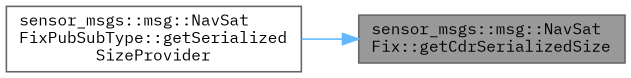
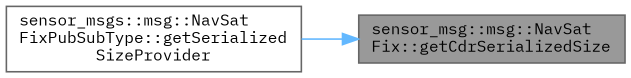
node "sensor_msgs::msg::NavSat Fix::getCdrSerializedSize": label "sensor_msgs::msg::NavSat Fix::getCdrSerializedSize" -> "sensor_msg::msg::NavSat Fix::getCdrSerializedSize"
